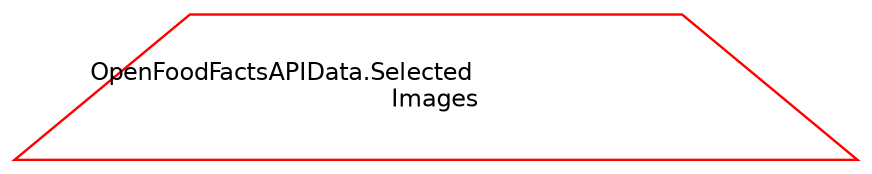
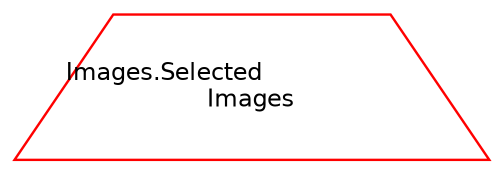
node "OpenFoodFactsAPIData.Selected Images": label "OpenFoodFactsAPIData.Selected Images" -> "Images.Selected Images"
